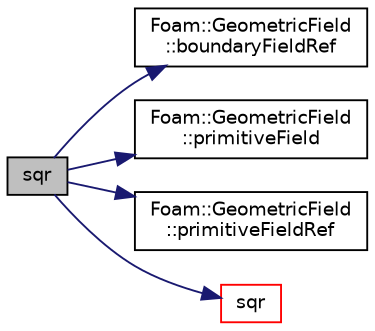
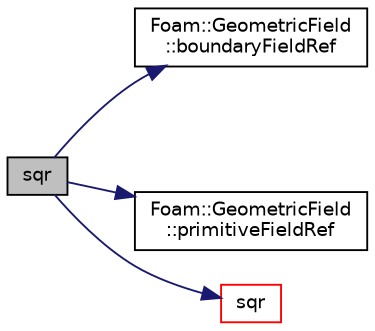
node "Foam::GeometricField ::primitiveField": removed
